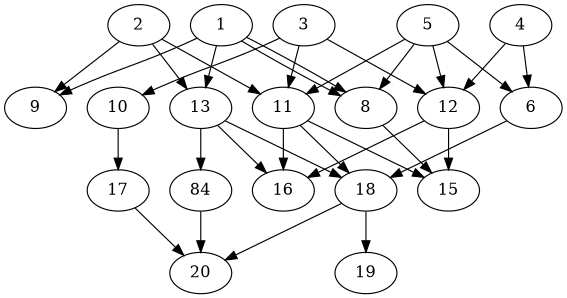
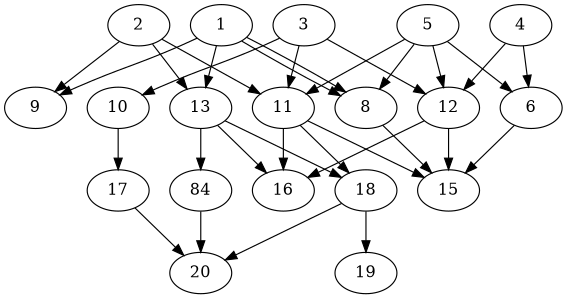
edge "6" -> "18": now "6" -> "15"
